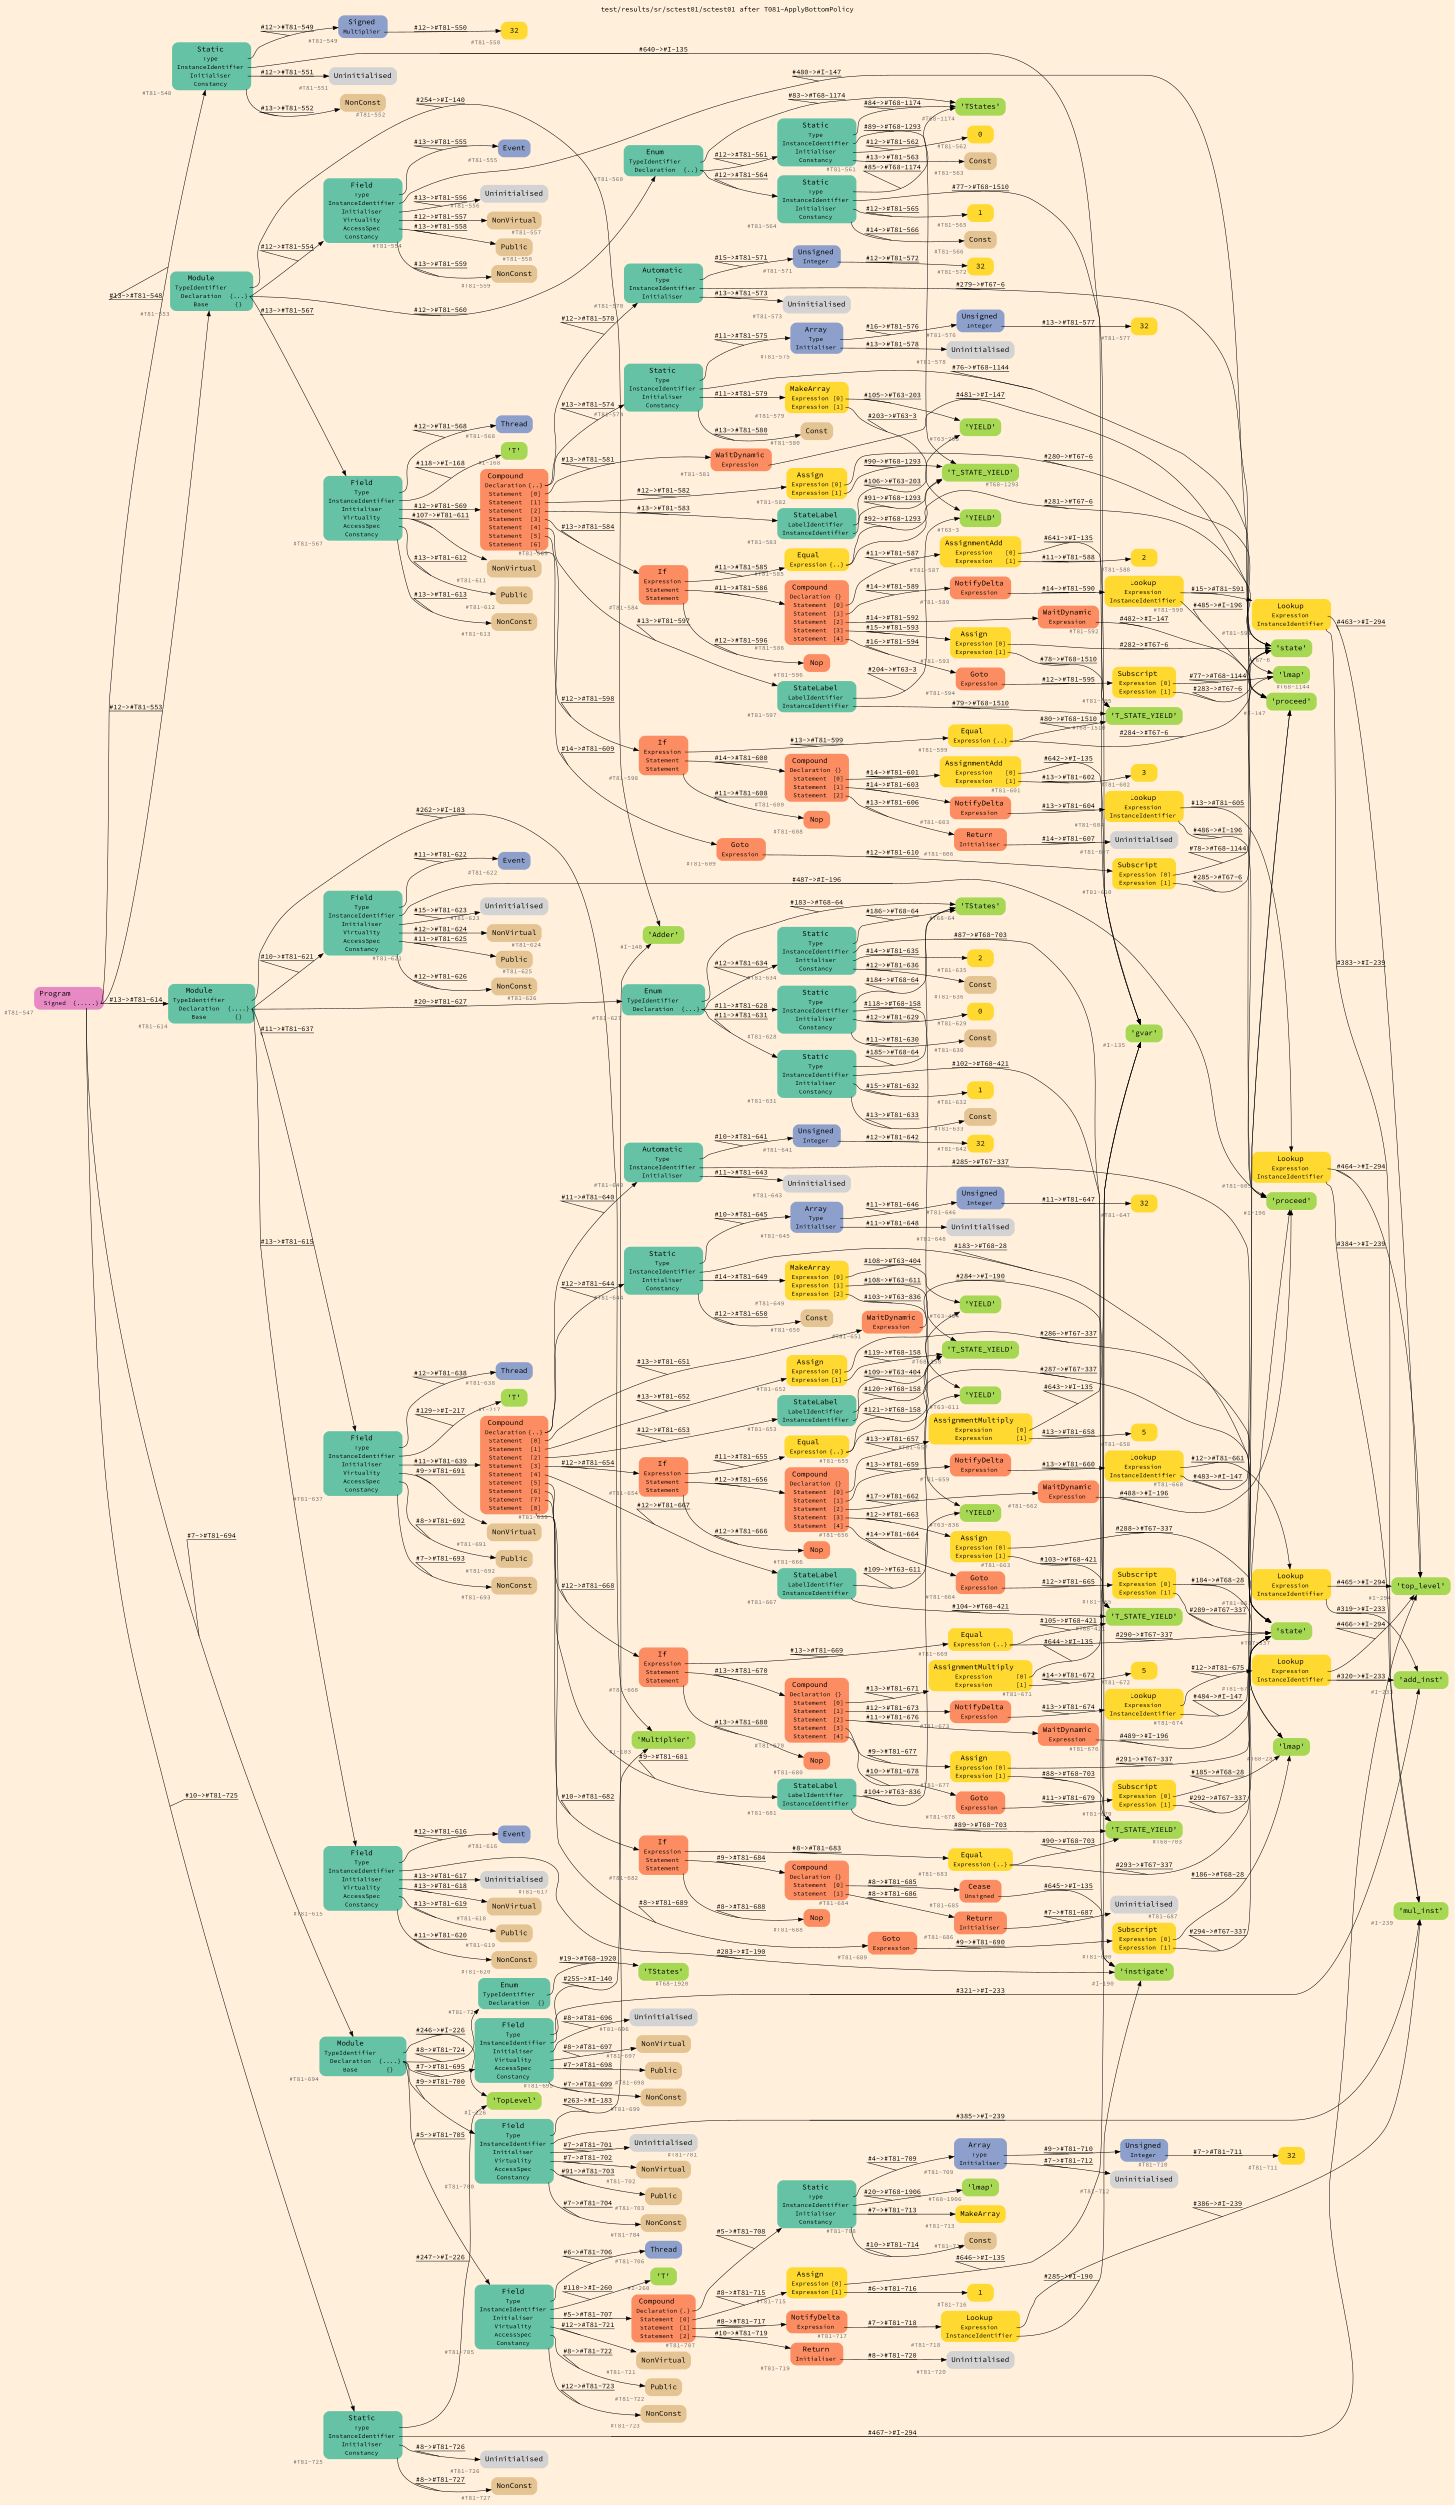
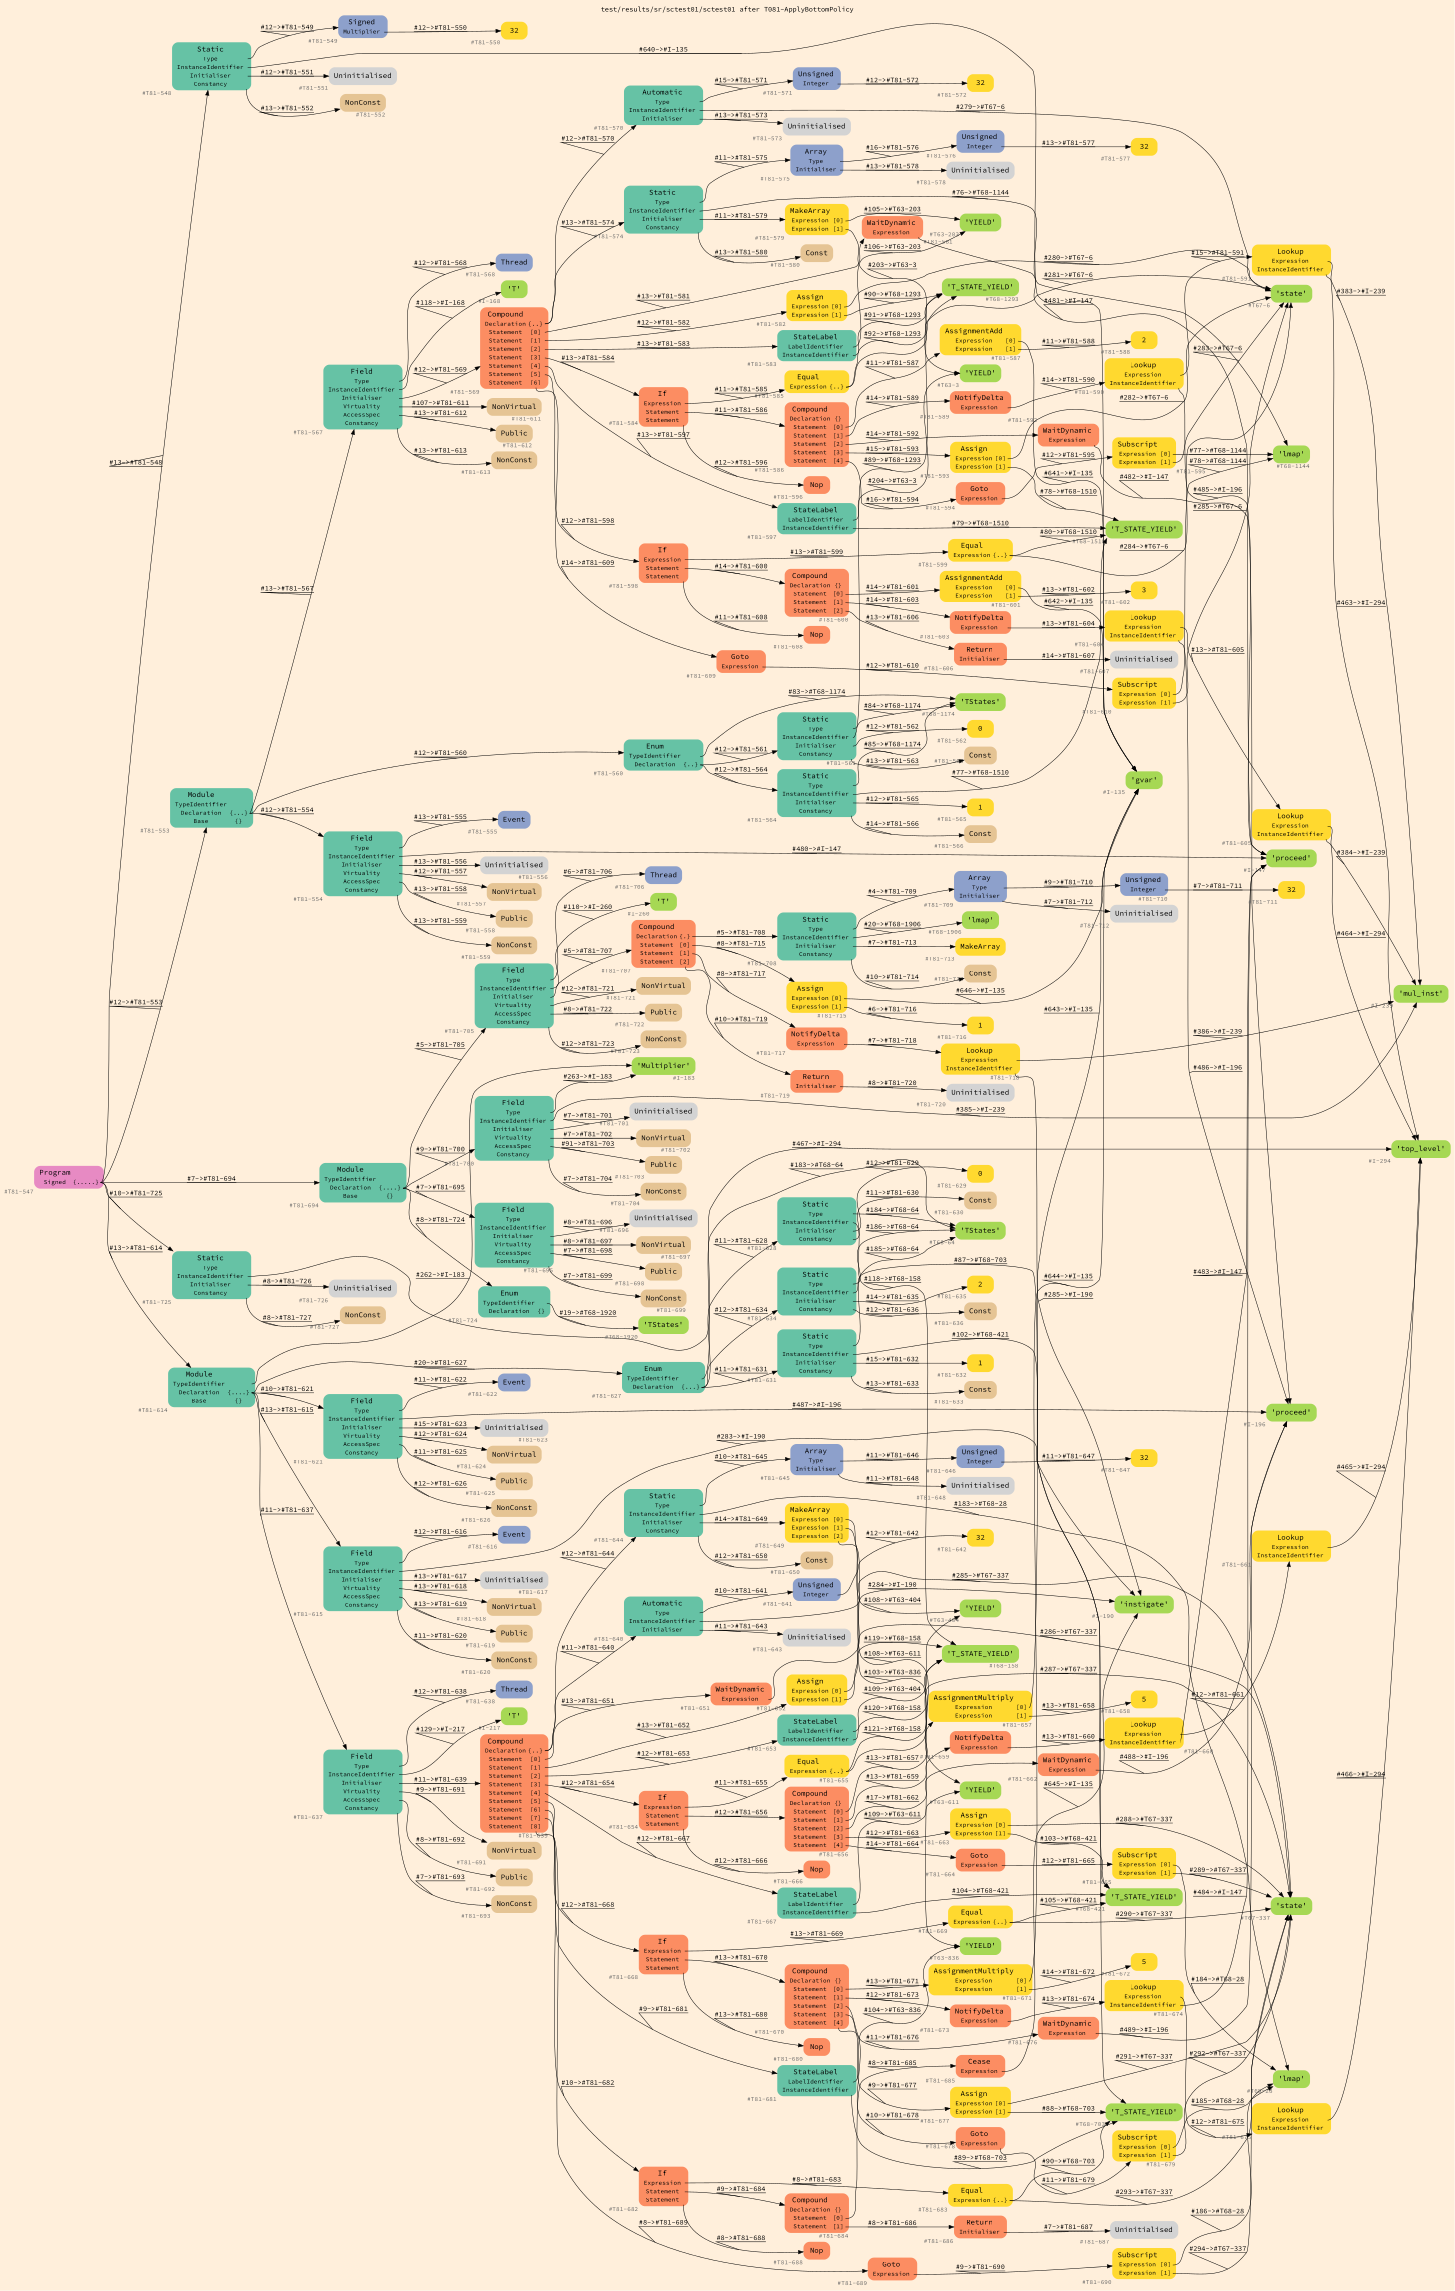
node "'Adder'": removed
node "'add_inst'": removed
node "Cease": text "Unsigned" -> "Expression"
node "'TopLevel'": removed
